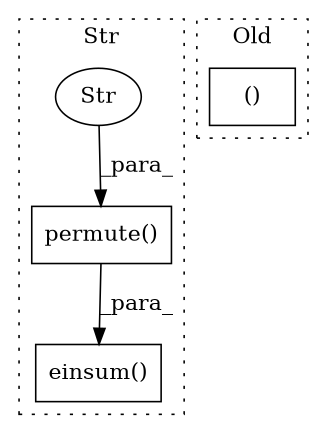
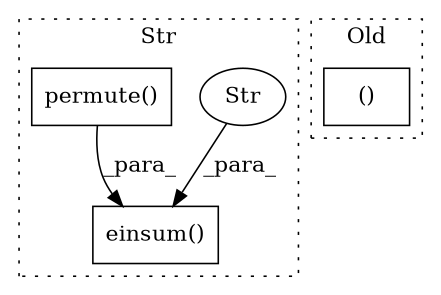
edge "Str" -> "permute()": now "Str" -> "einsum()"
